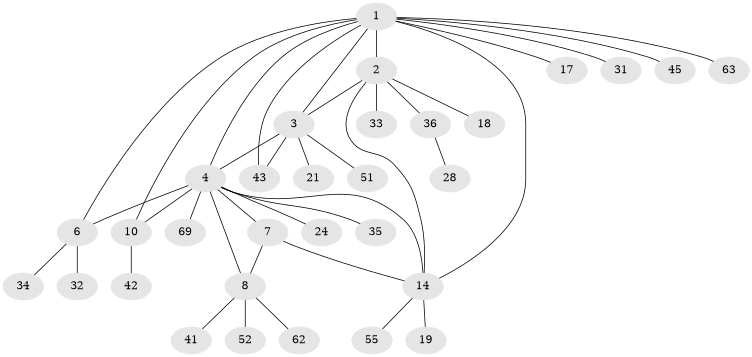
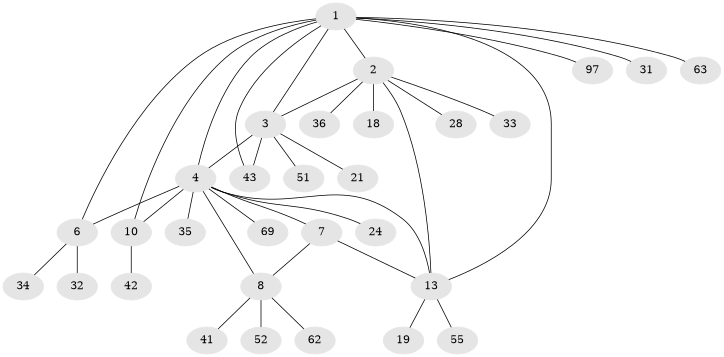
node "17": label "17" -> "97"
node "45": removed
edge "36" -- "28": now "2" -- "28"
node "14": label "14" -> "13"
